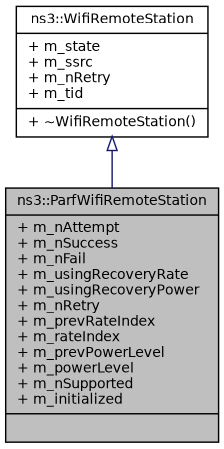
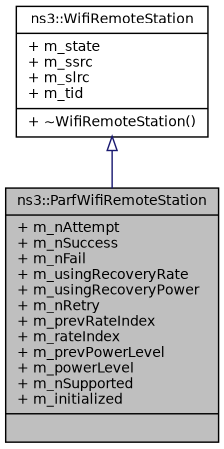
node "ns3::WifiRemoteStation": text "+ m_nRetry" -> "+ m_slrc"
